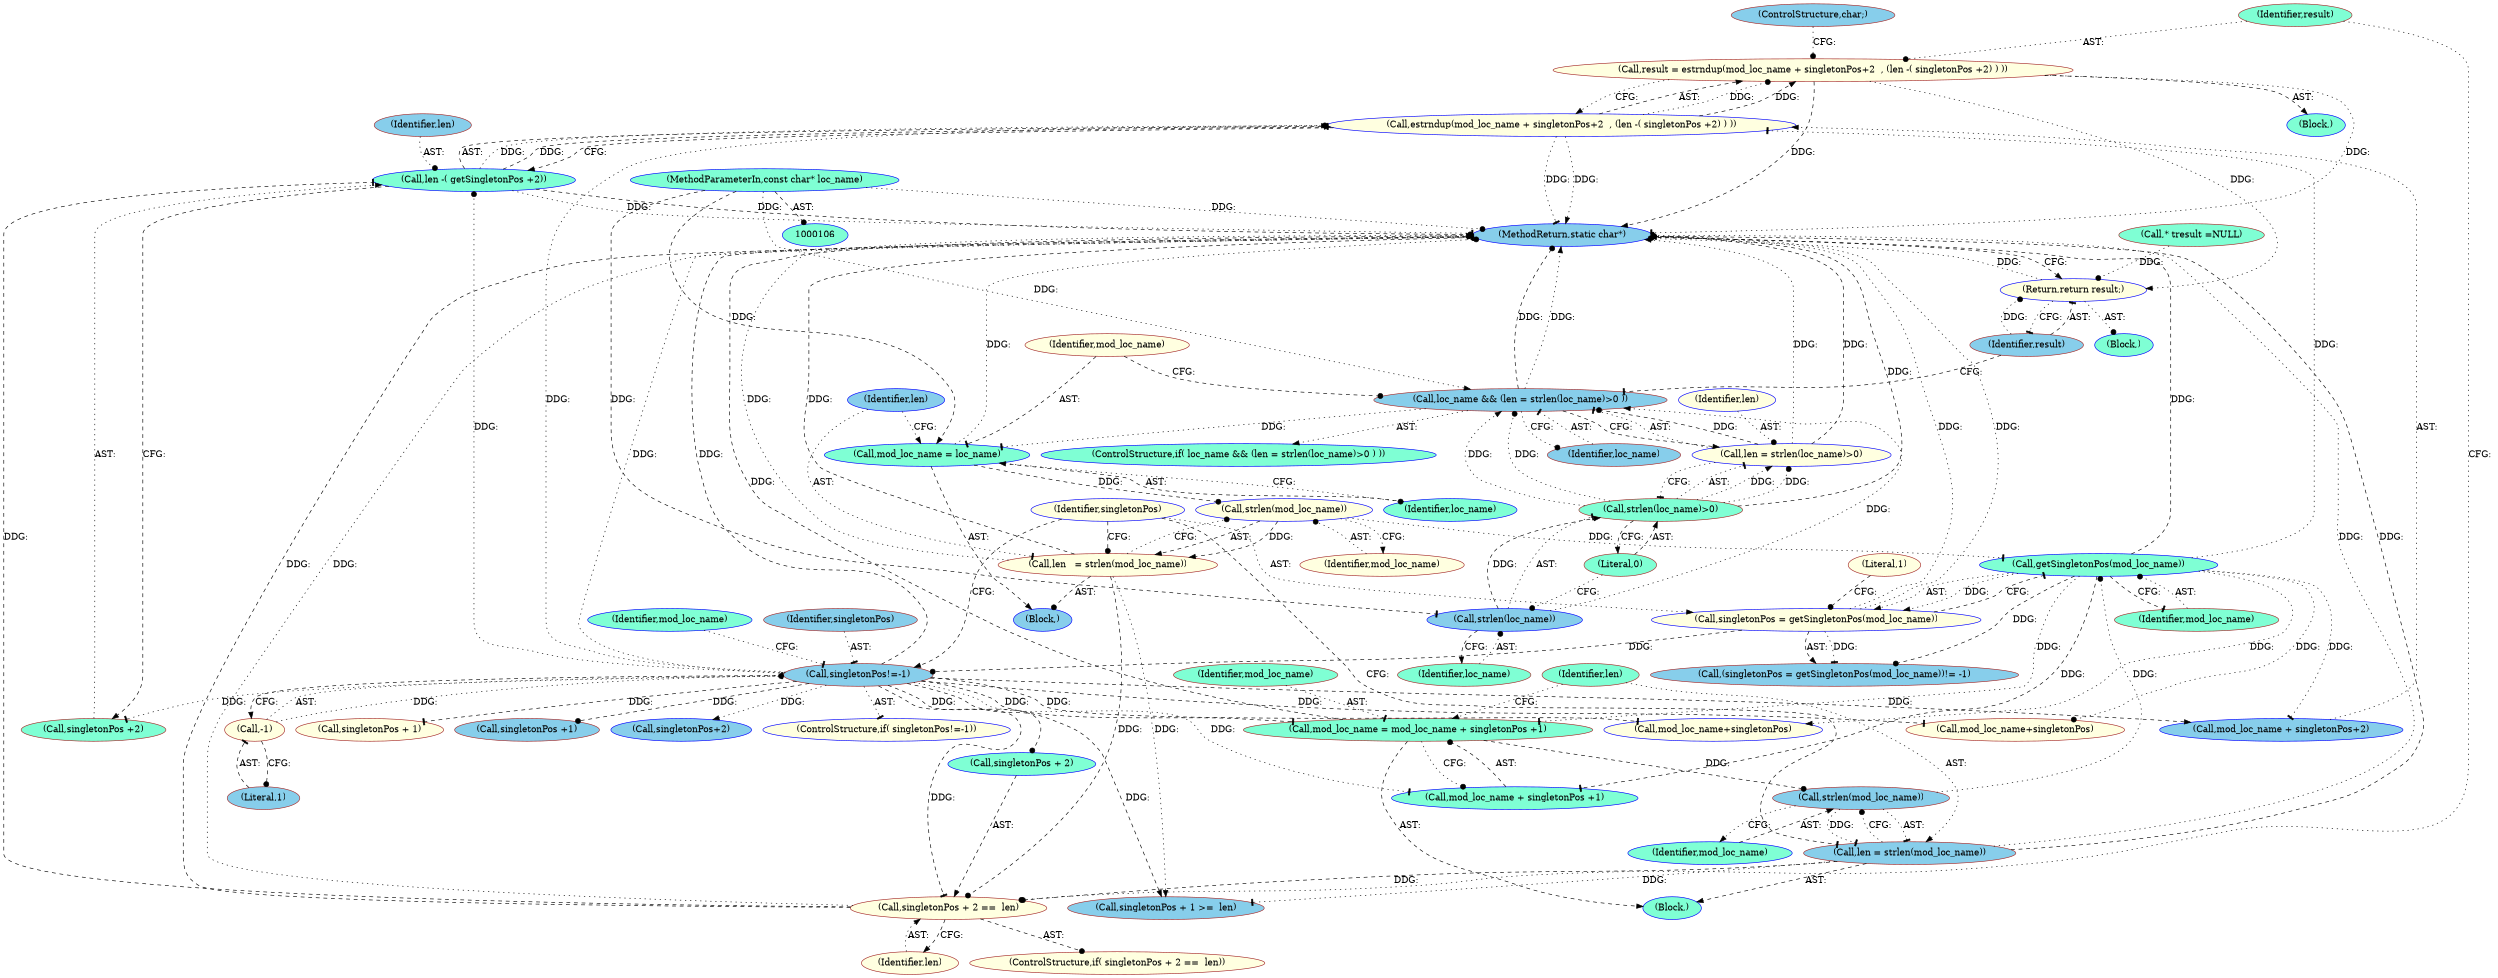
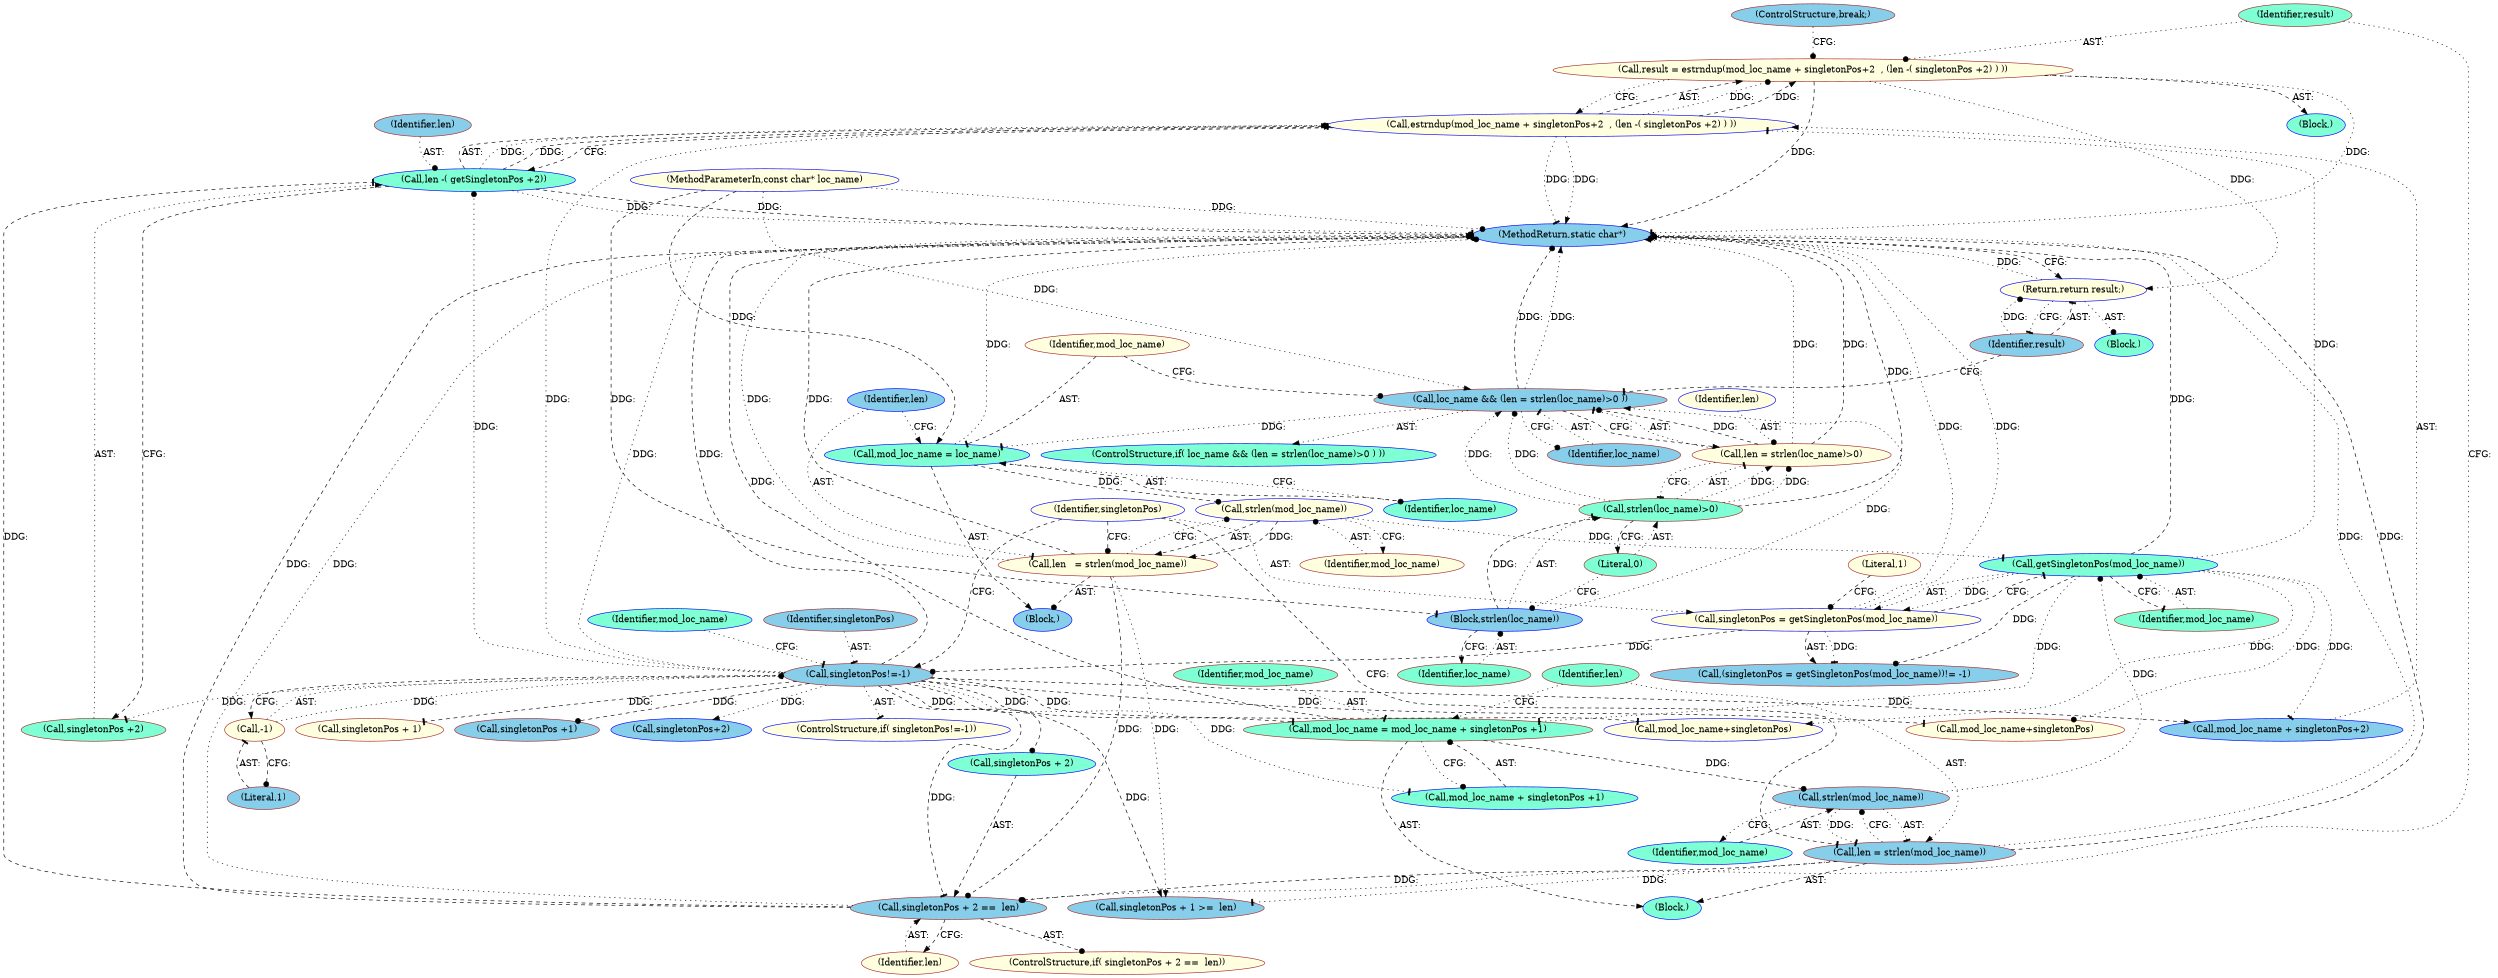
node "(ControlStructure,char;)": label "(ControlStructure,char;)" -> "(ControlStructure,break;)"
node "(MethodParameterIn,const char* loc_name)": fillcolor aquamarine -> lightyellow
node "1000106": removed
node "(Call,* tresult =NULL)": removed
node "(Call,len = strlen(loc_name)>0)": color blue -> brown
edge "(Literal,0)" -> "(Call,strlen(loc_name)>0)": style dashed -> dotted
node "(Call,strlen(loc_name))": label "(Call,strlen(loc_name))" -> "(Block,strlen(loc_name))"
edge "(Call,getSingletonPos(mod_loc_name))" -> "(Call,mod_loc_name + singletonPos +1)": removed, label "DDG:"
node "(Call,singletonPos + 2 ==  len)": fillcolor lightyellow -> skyblue
